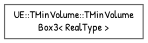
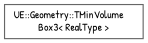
node "UE::TMinVolume::TMinVolume Box3< RealType >": label "UE::TMinVolume::TMinVolume Box3< RealType >" -> "UE::Geometry::TMinVolume Box3< RealType >"
